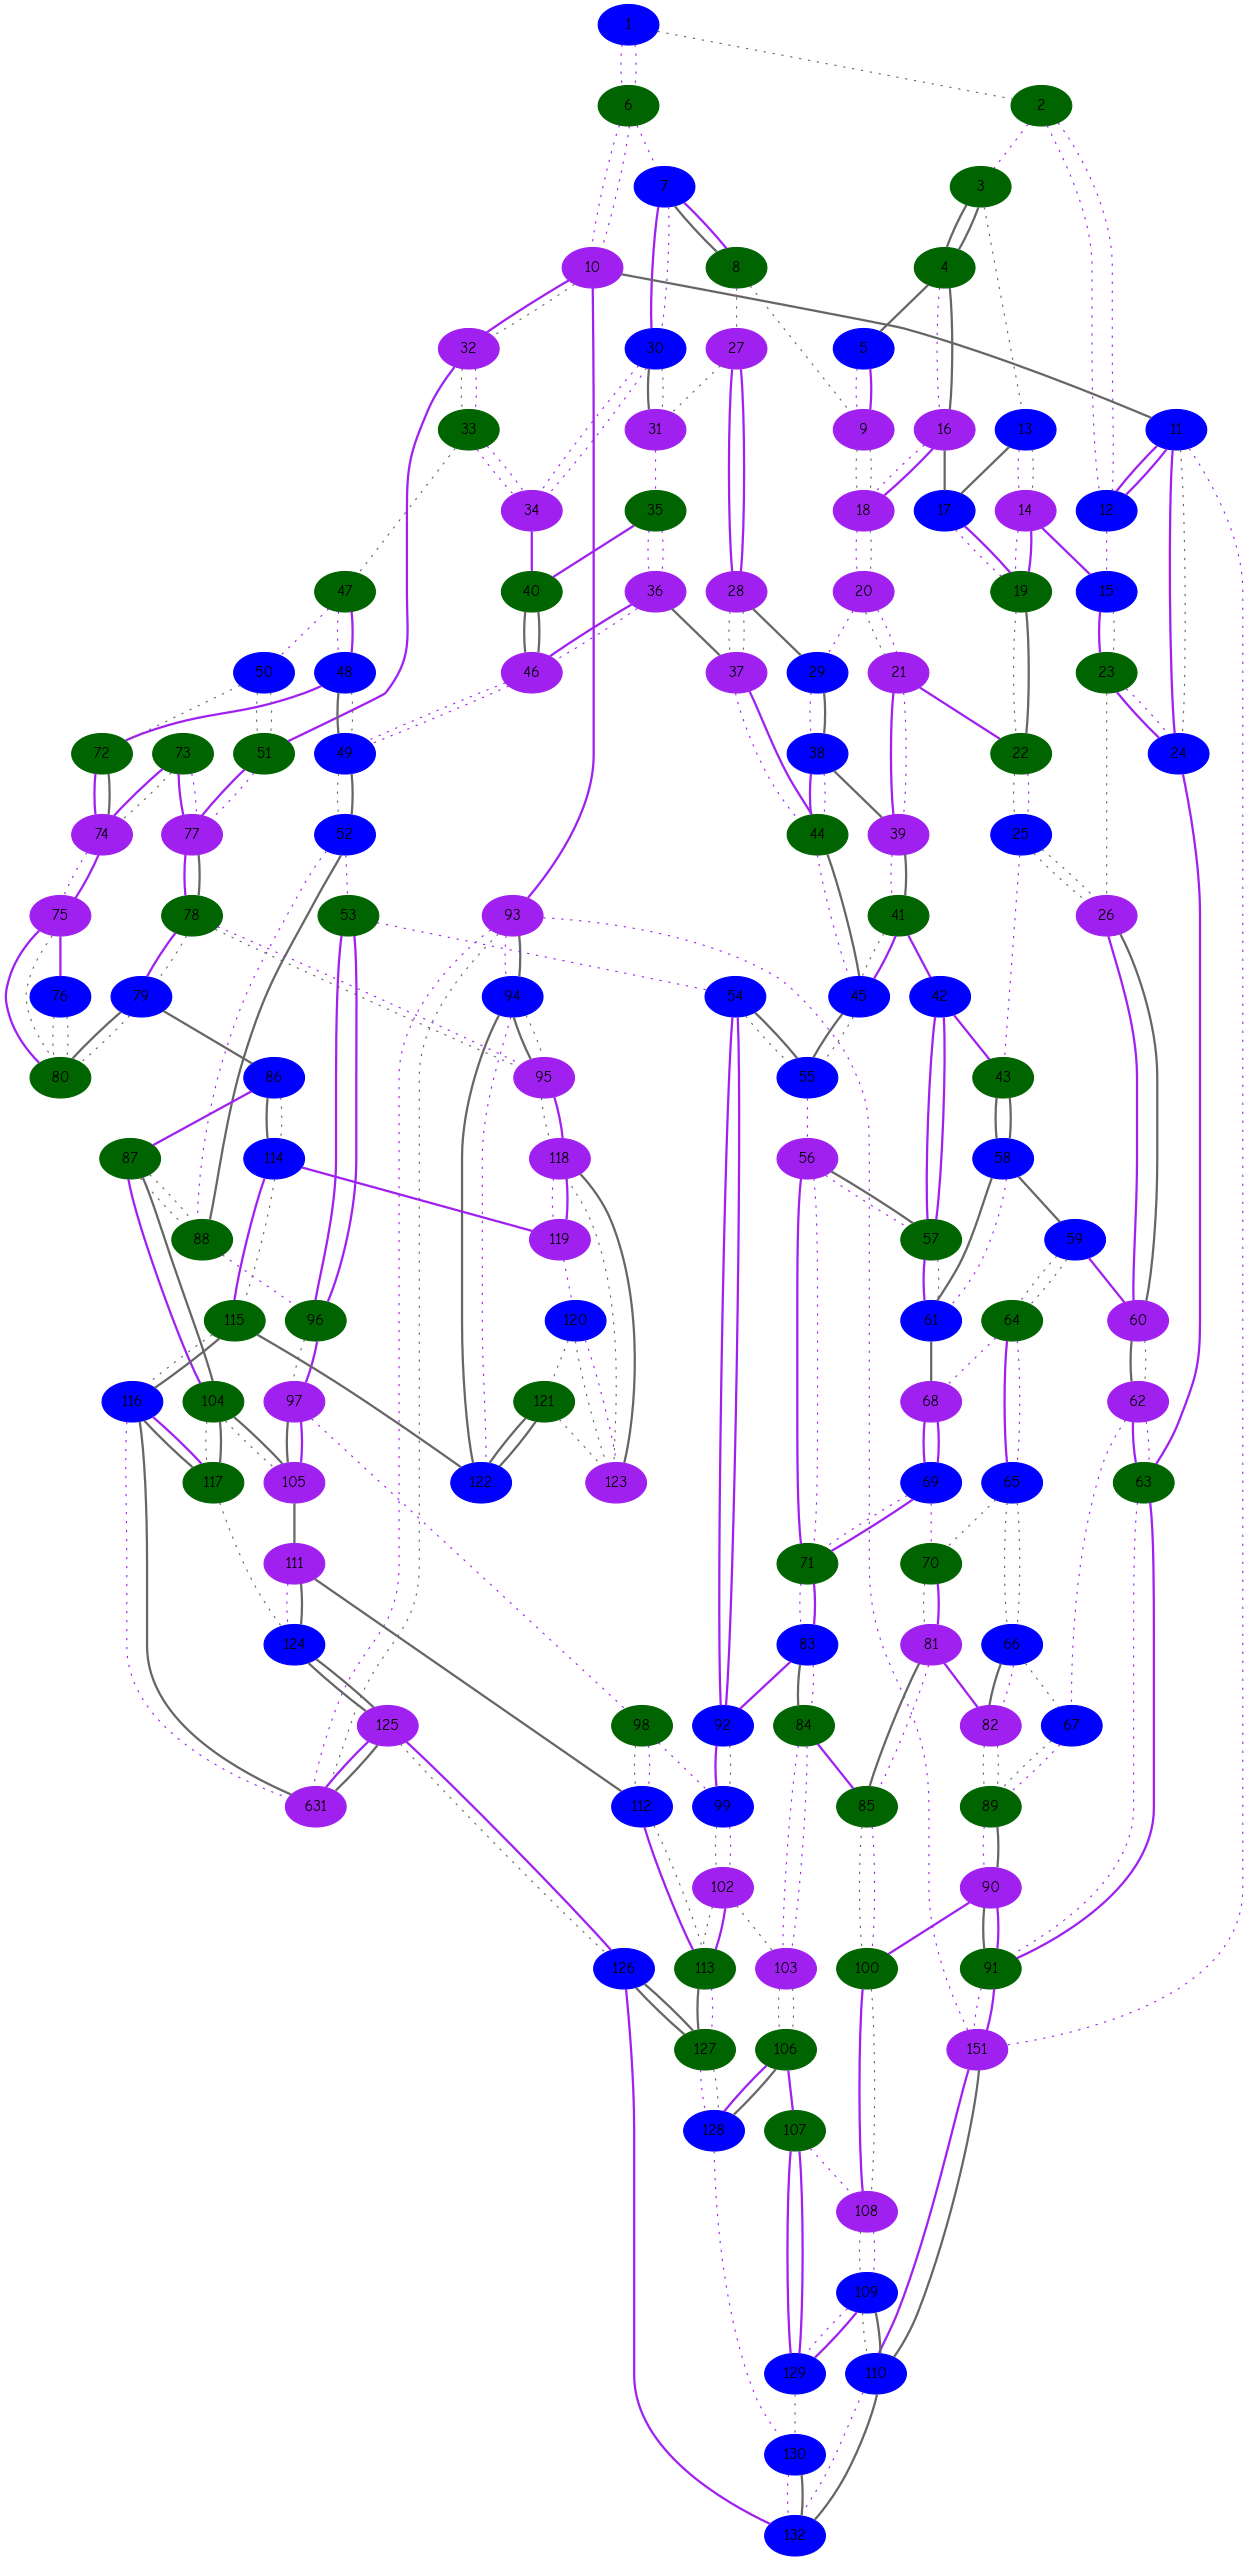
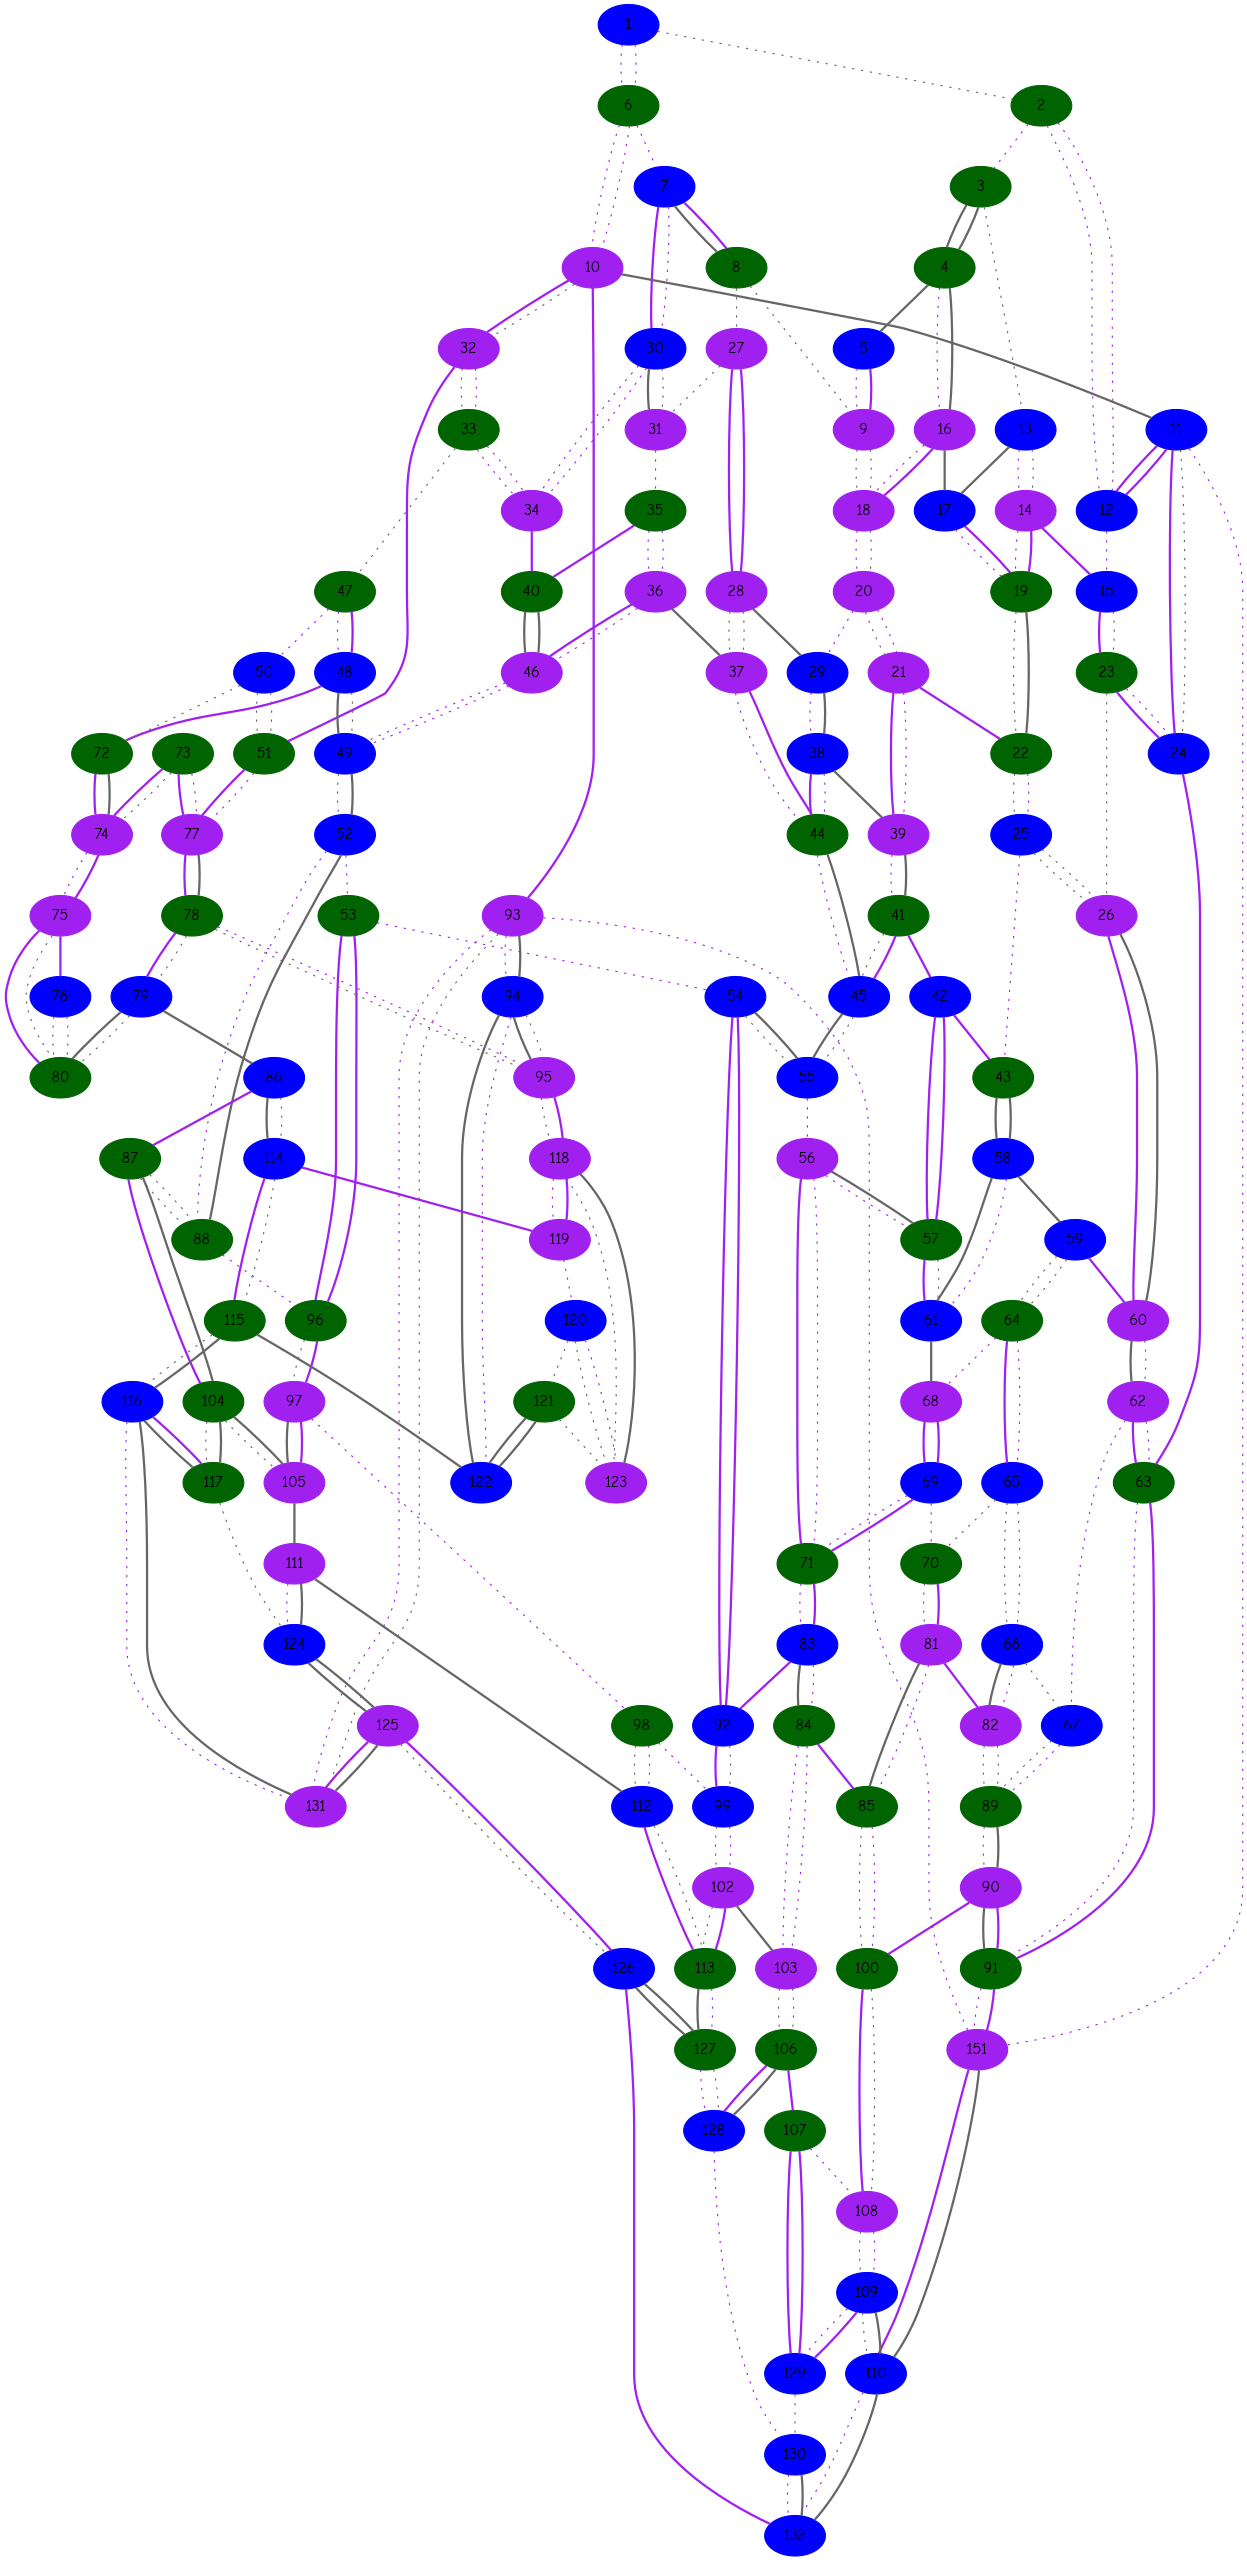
node "631": label "631" -> "131"
edge "102" -- "103": style dotted -> bold
